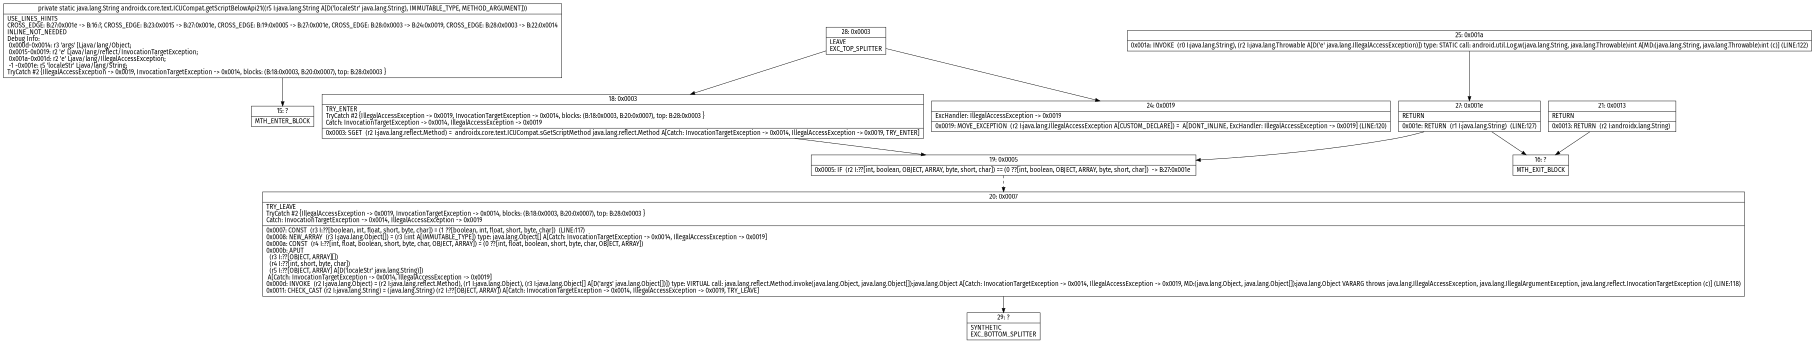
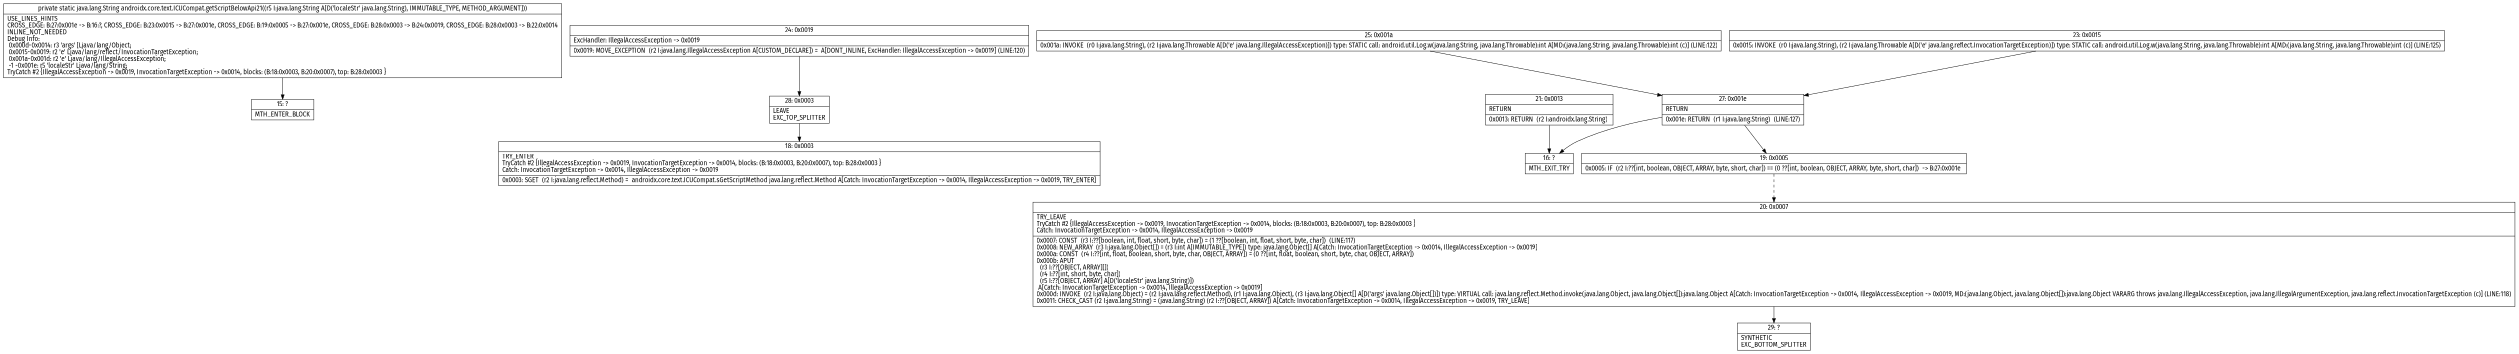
node "23: 0x0015": added
edge "28: 0x0003" -> "24: 0x0019": reversed
edge "18: 0x0003" -> "19: 0x0005": removed
node "16: ?": text "MTH_EXIT_BLOCK" -> "MTH_EXIT_TRY"
